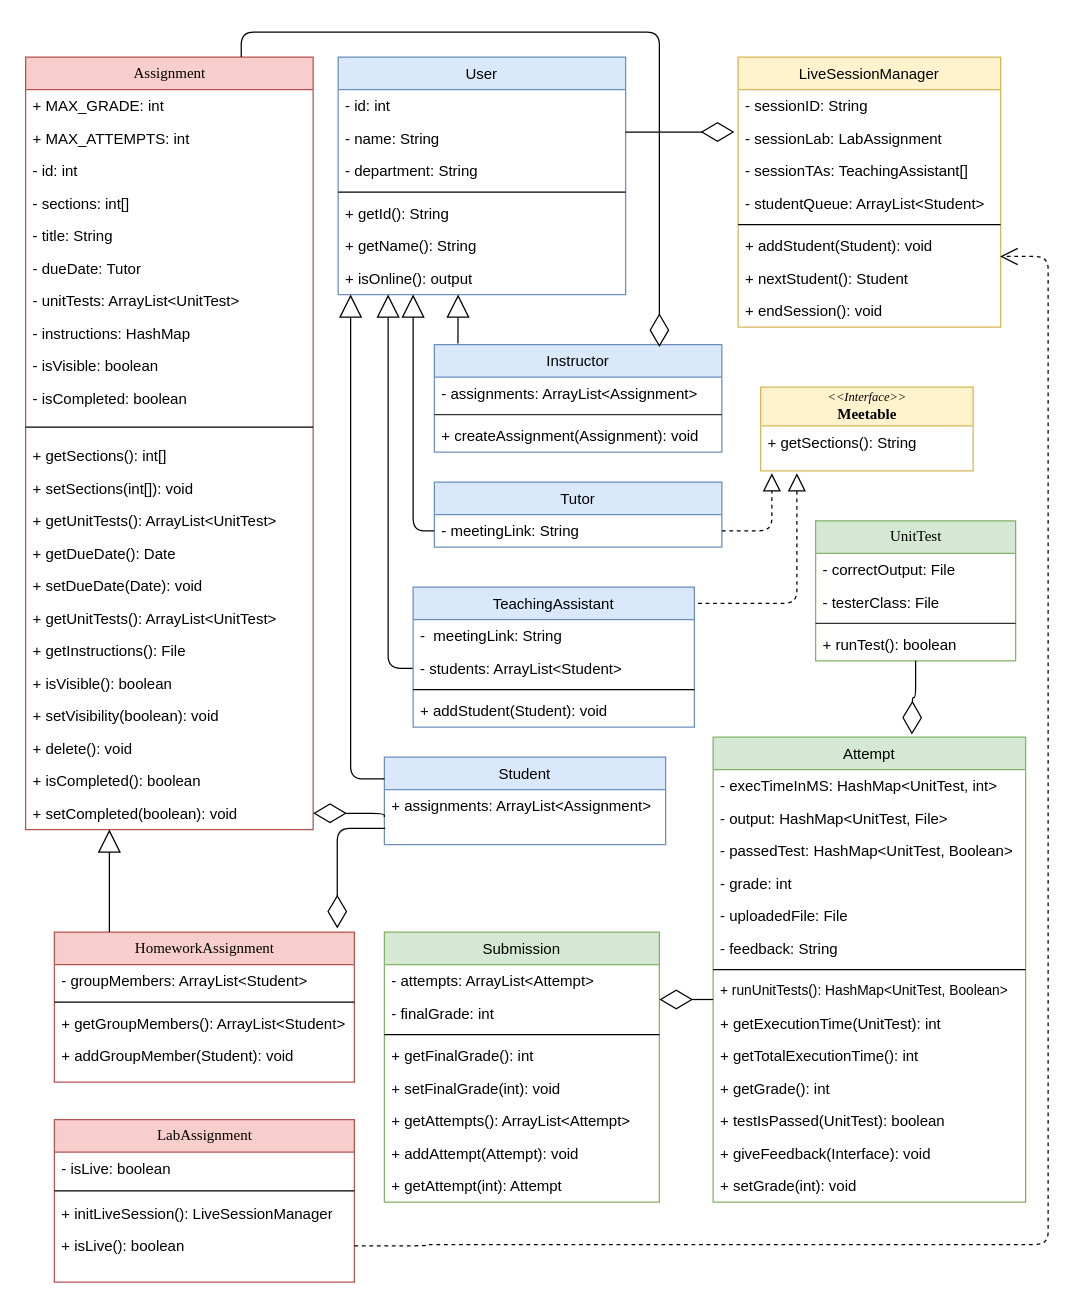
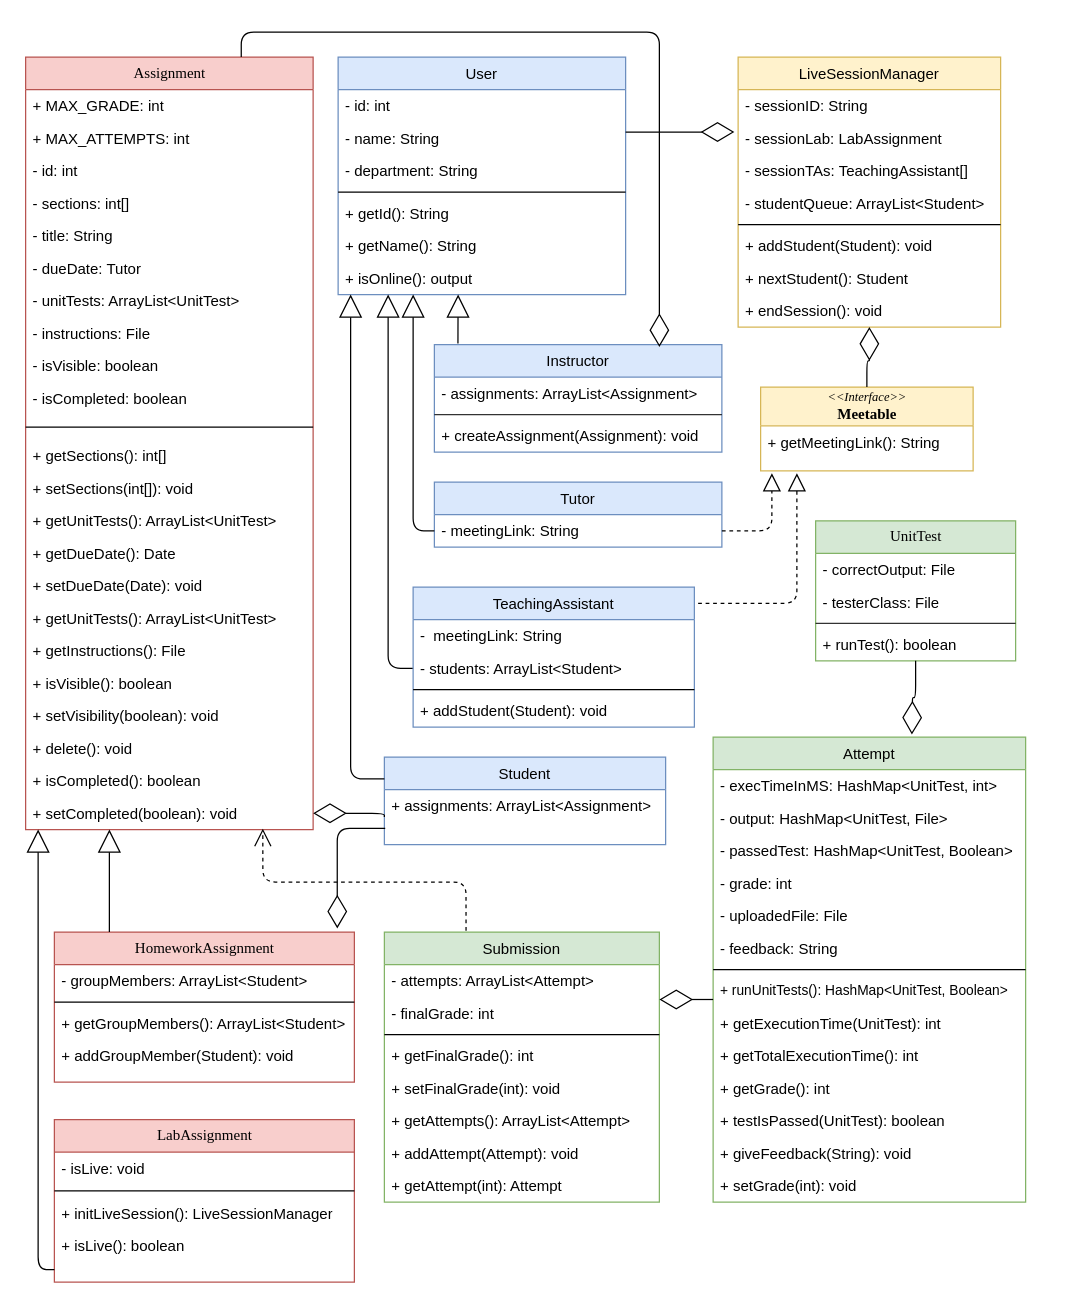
node "- instructions: HashMap": label "- instructions: HashMap" -> "- instructions: File"
edge "<<Interface>> Meetable" -> "LiveSessionManager": added
node "+ getSections(): String": label "+ getSections(): String" -> "+ getMeetingLink(): String"
edge "Submission" -> "+ setCompleted(boolean): void": added
edge "LabAssignment" -> "Assignment": added
edge "+ isLive(): boolean" -> "+ nextStudent(): Student": removed
node "+ giveFeedback(Interface): void": label "+ giveFeedback(Interface): void" -> "+ giveFeedback(String): void"
node "- isLive: boolean": label "- isLive: boolean" -> "- isLive: void"
